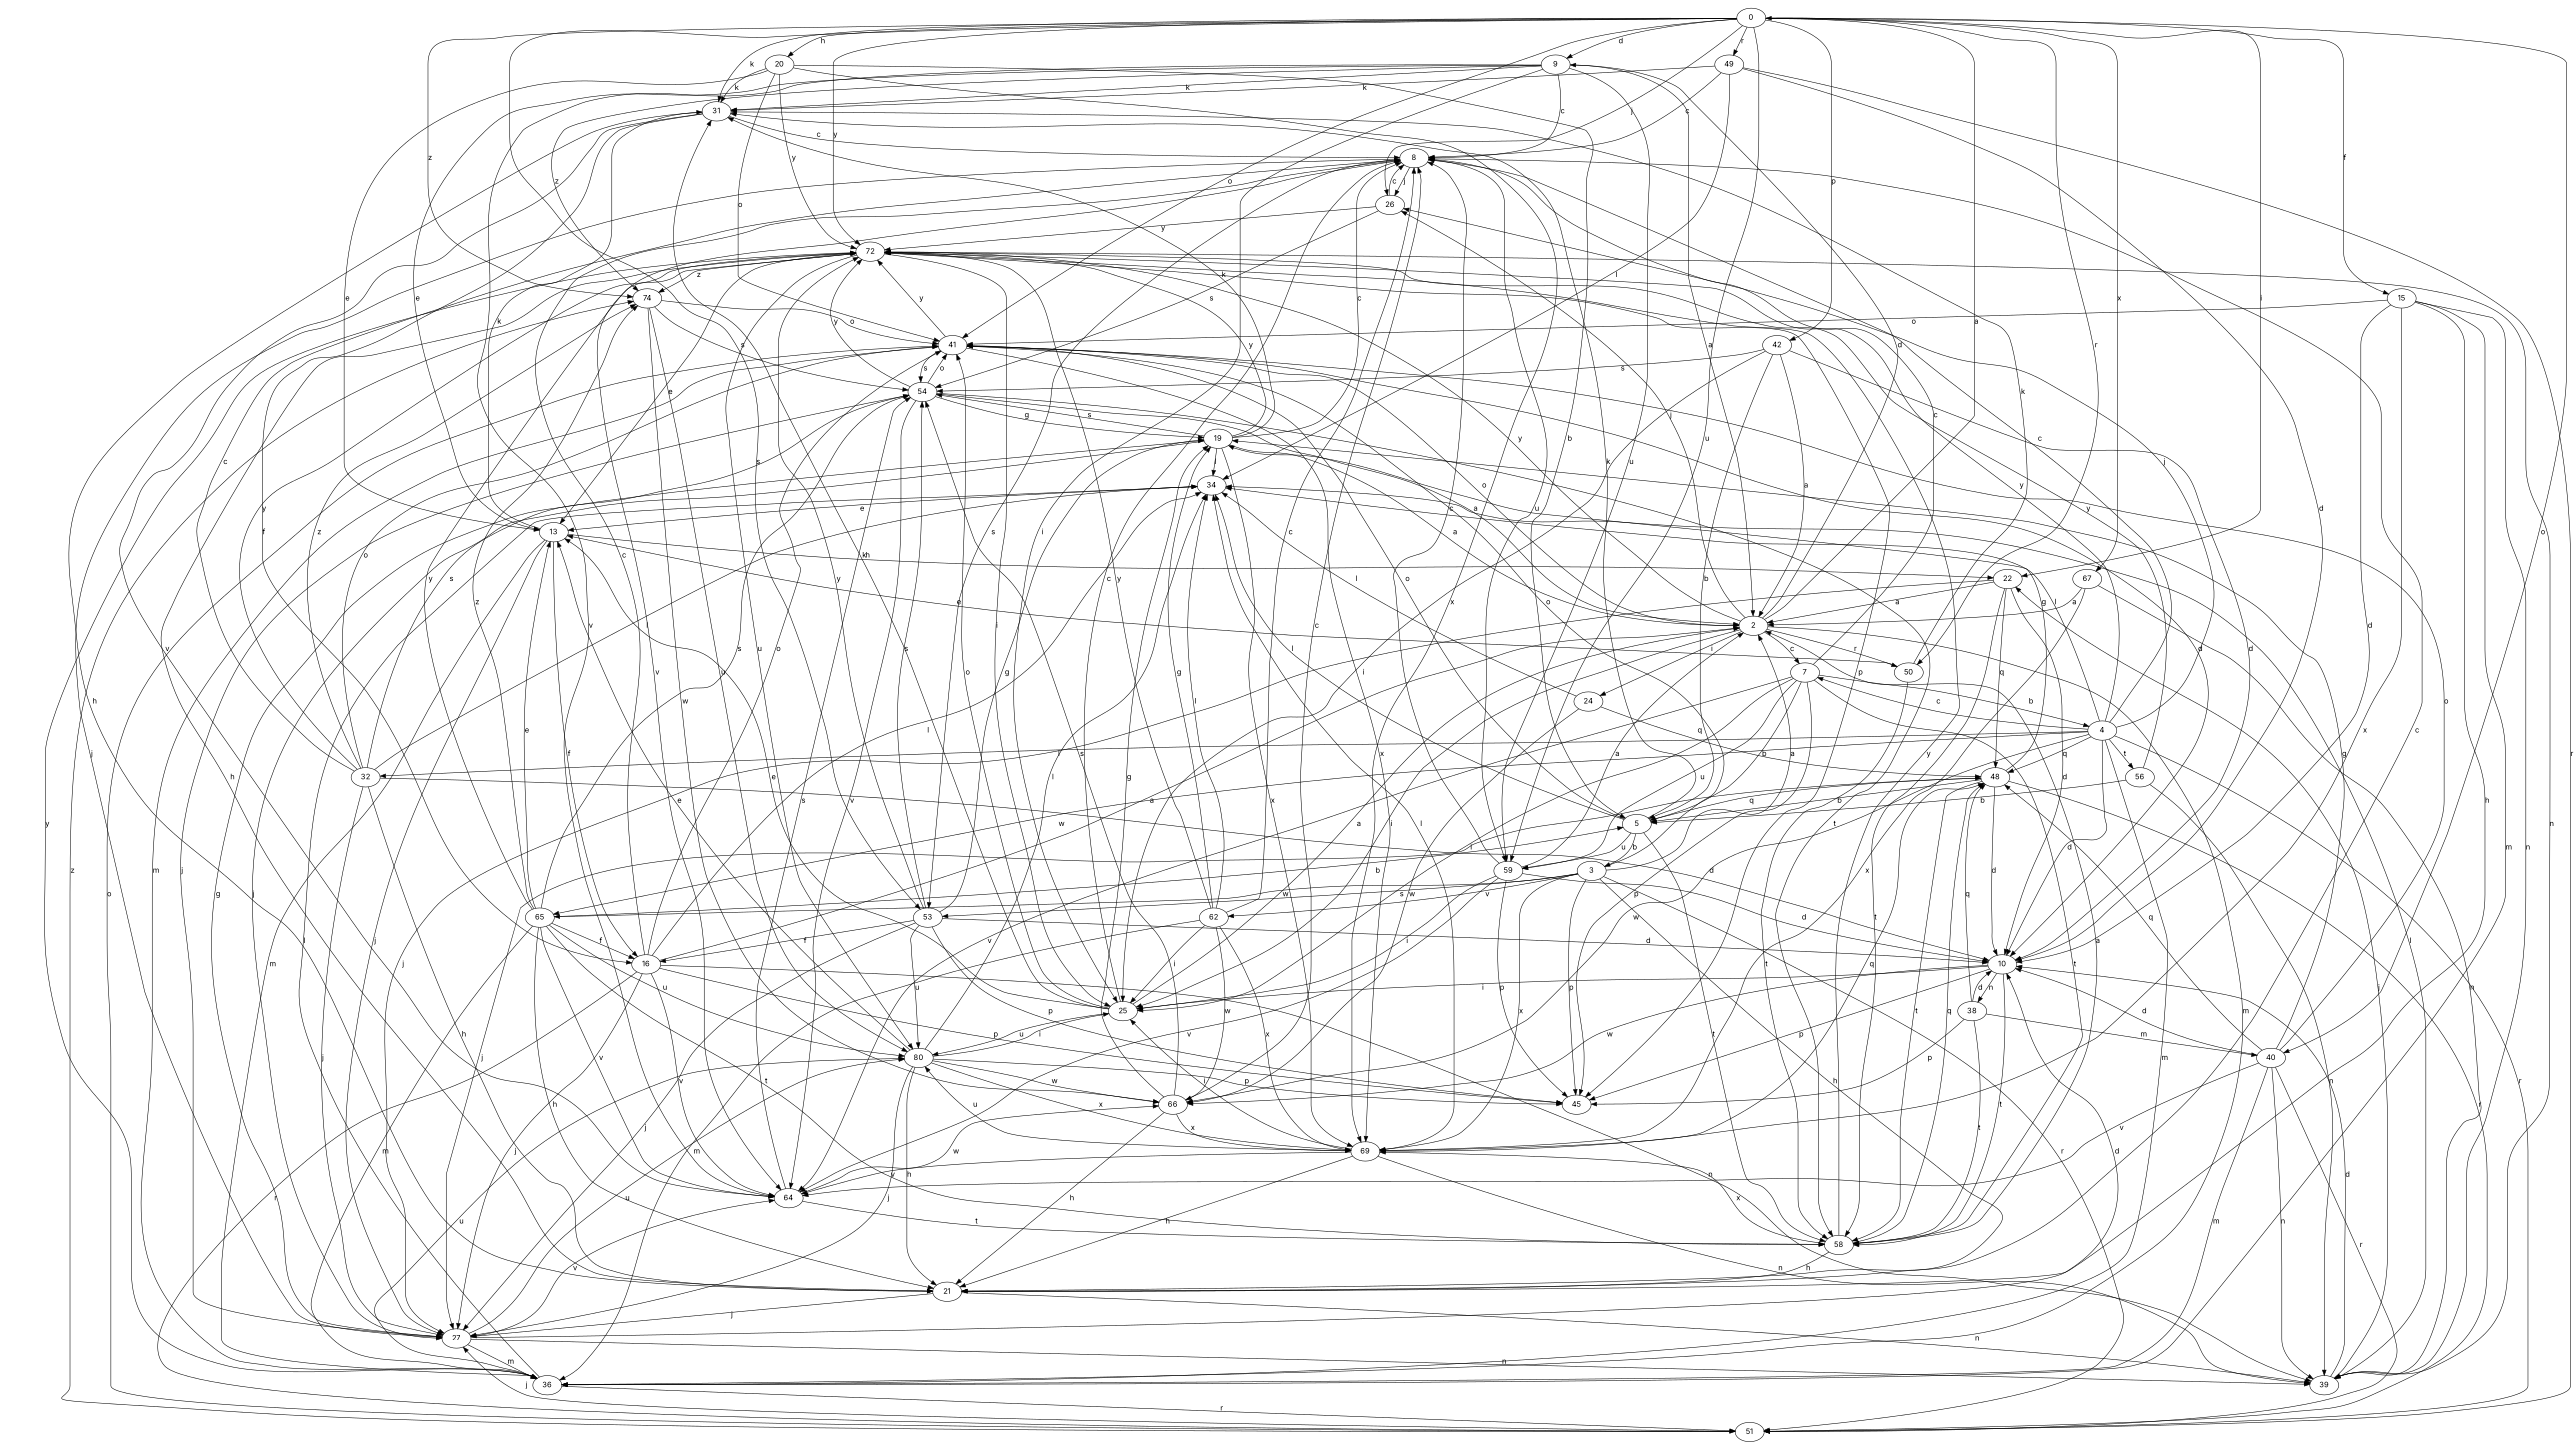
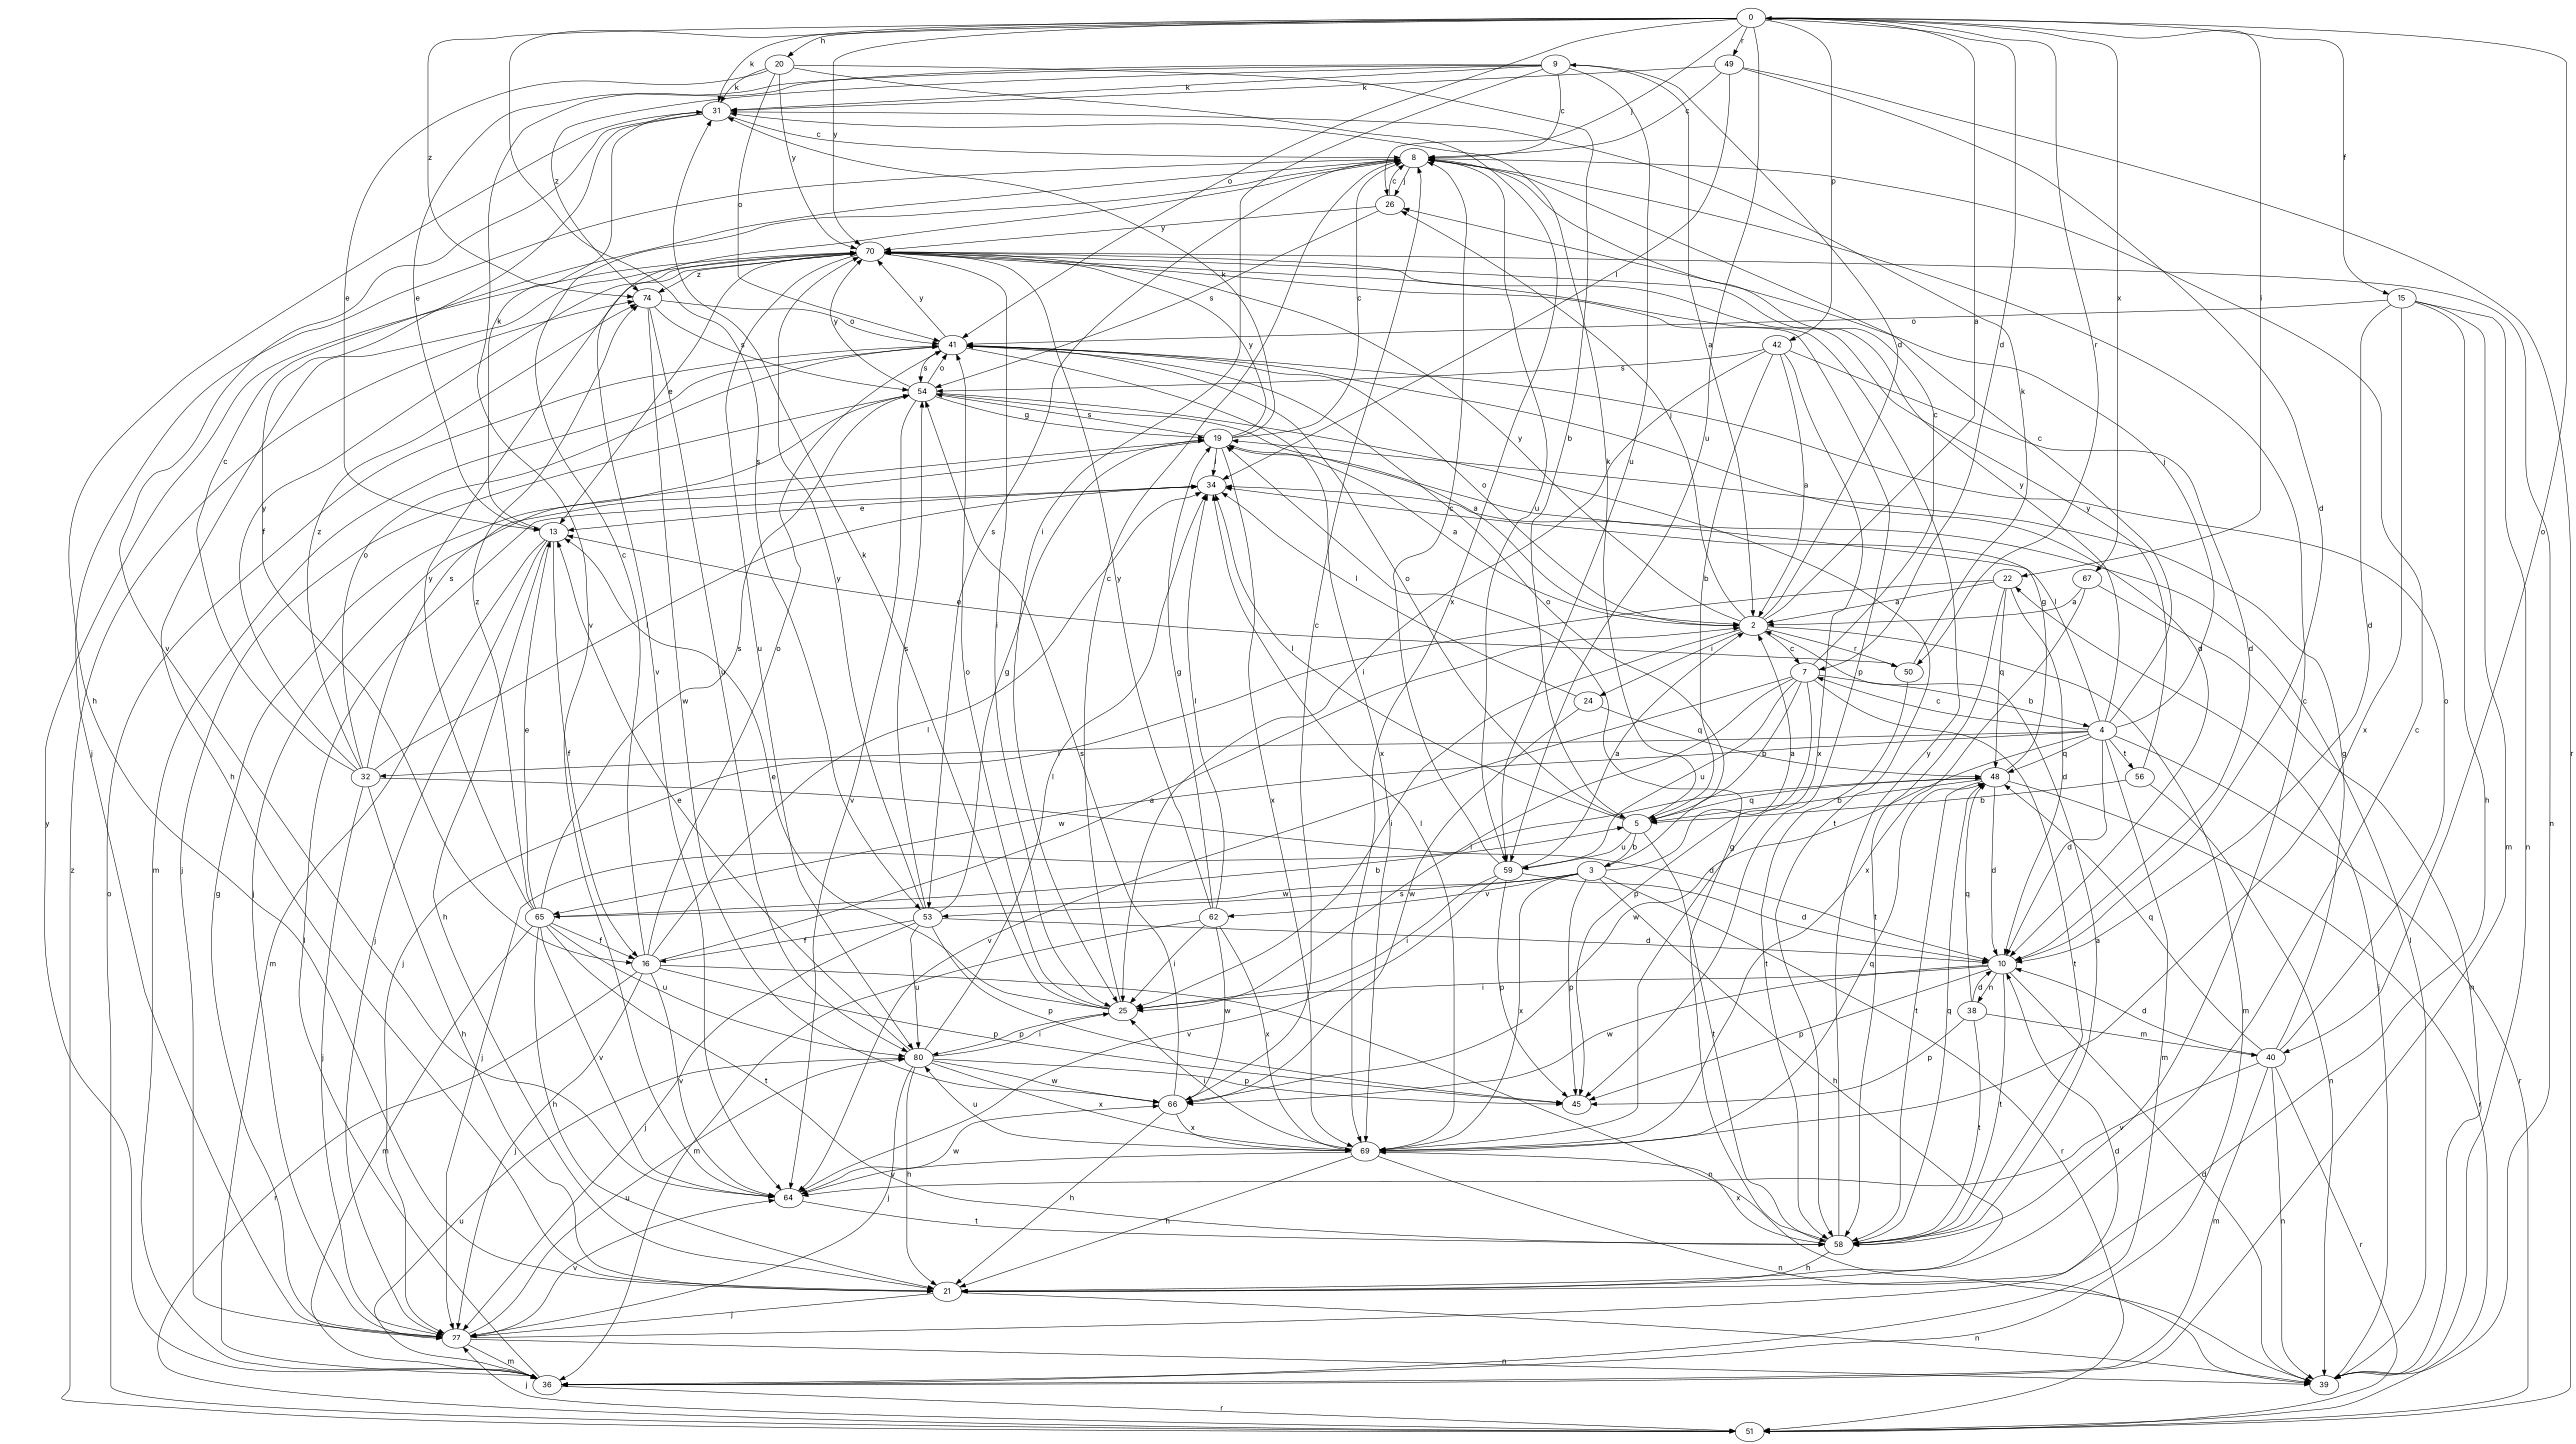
edge "0" -> "9": now "0" -> "7"
node "72": label "72" -> "70"
edge "62" -> "8": now "58" -> "8"
edge "13" -> "22": now "13" -> "21"
edge "25" -> "2": removed, label "a"
edge "66" -> "19": now "58" -> "19"
edge "64" -> "54": removed, label "s"
edge "42" -> "69": added, label "x"
edge "25" -> "80": label "u" -> "p"
edge "39" -> "10": reversed
